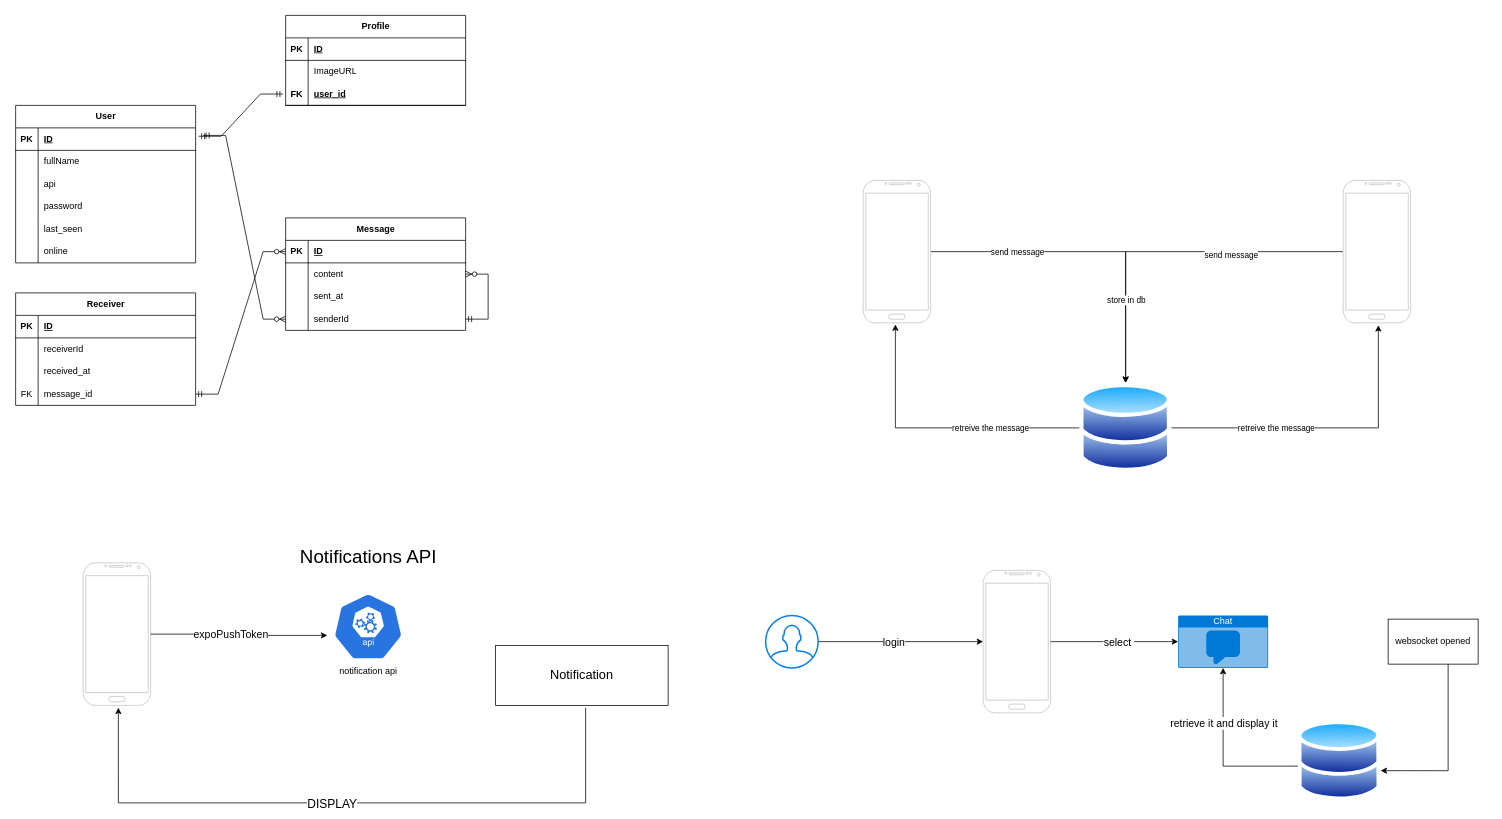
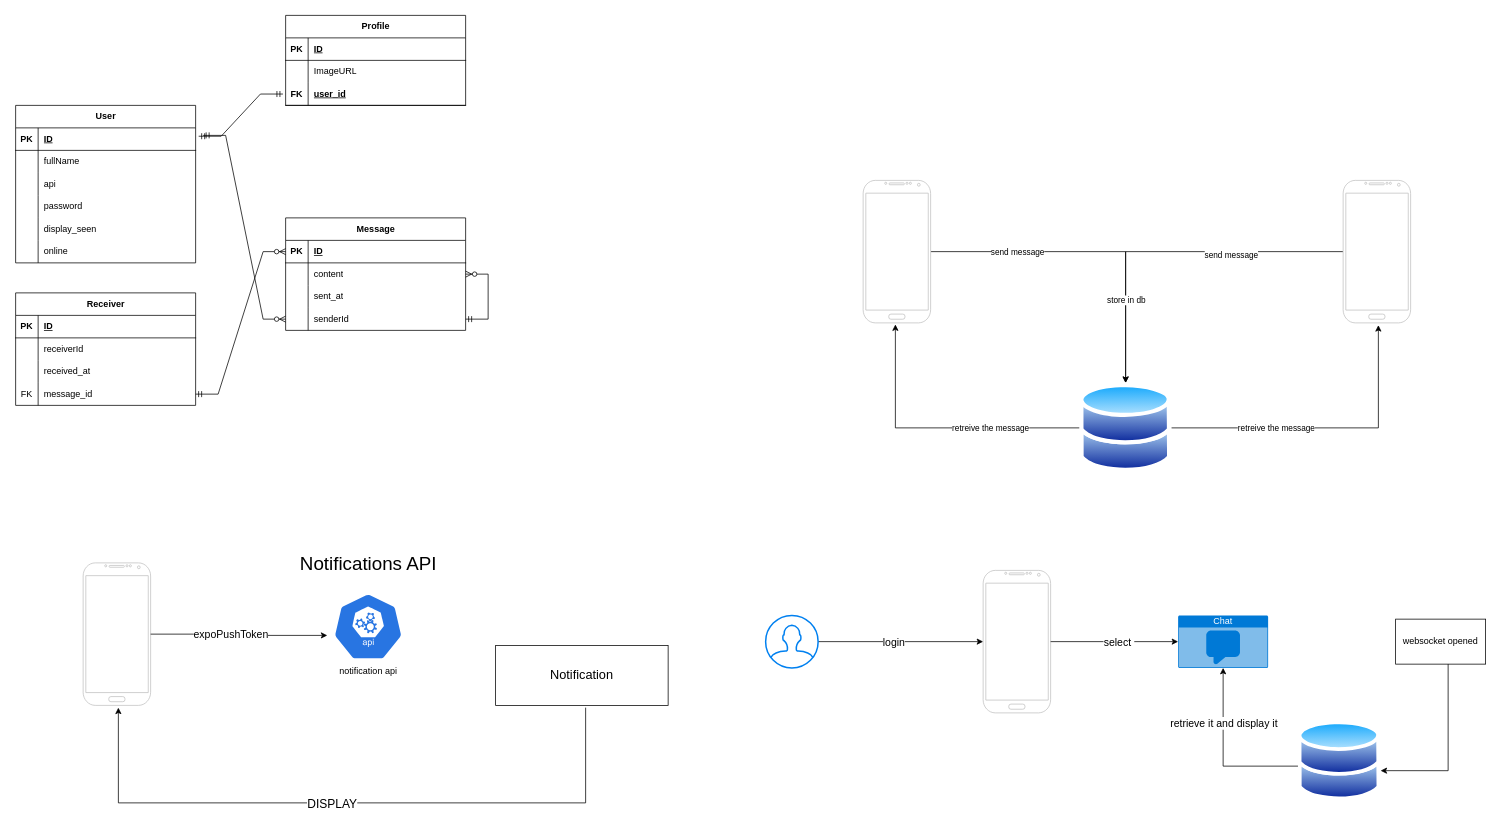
node "last_seen": label "last_seen" -> "display_seen"
node "Notifications API": moved (368, 555) -> (368, 563)
node "websocket opened": moved (1433, 642) -> (1440, 642)
